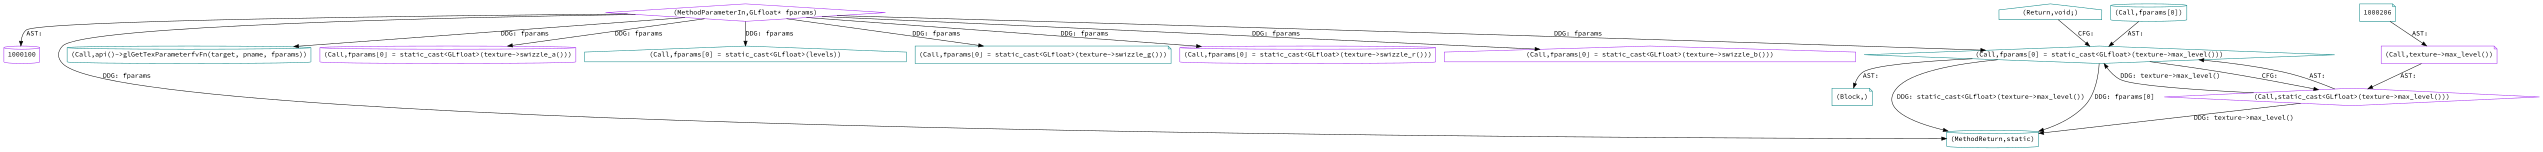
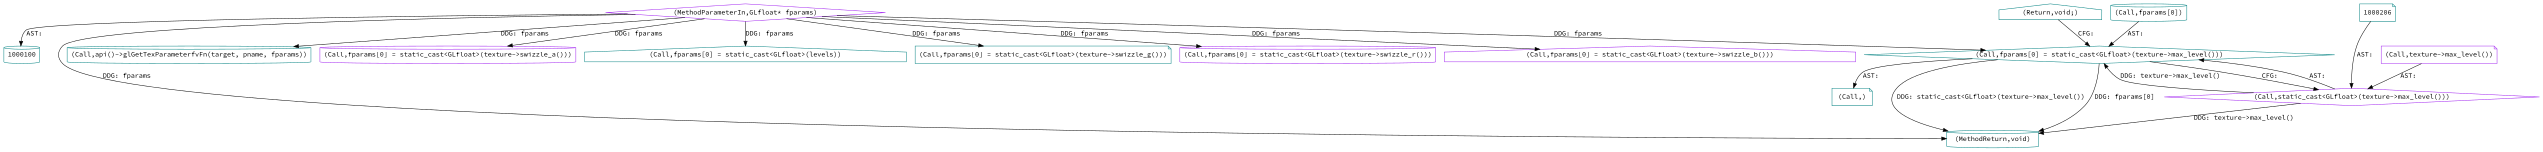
edge "1000206" -> "(Call,texture->max_level())": now "1000206" -> "(Call,static_cast<GLfloat>(texture->max_level()))"
node "1000100": color purple -> teal
node "(Block,)": label "(Block,)" -> "(Call,)"
node "(MethodReturn,static)": label "(MethodReturn,static)" -> "(MethodReturn,void)"
